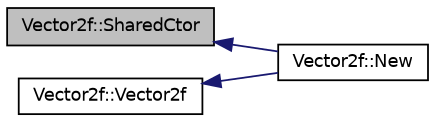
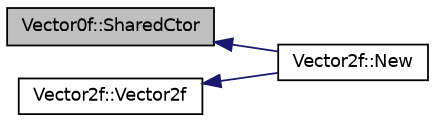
node "Vector2f::SharedCtor": label "Vector2f::SharedCtor" -> "Vector0f::SharedCtor"
